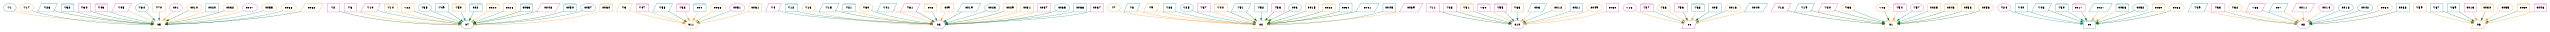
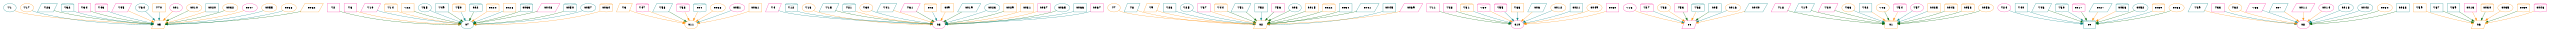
node "v42": added
